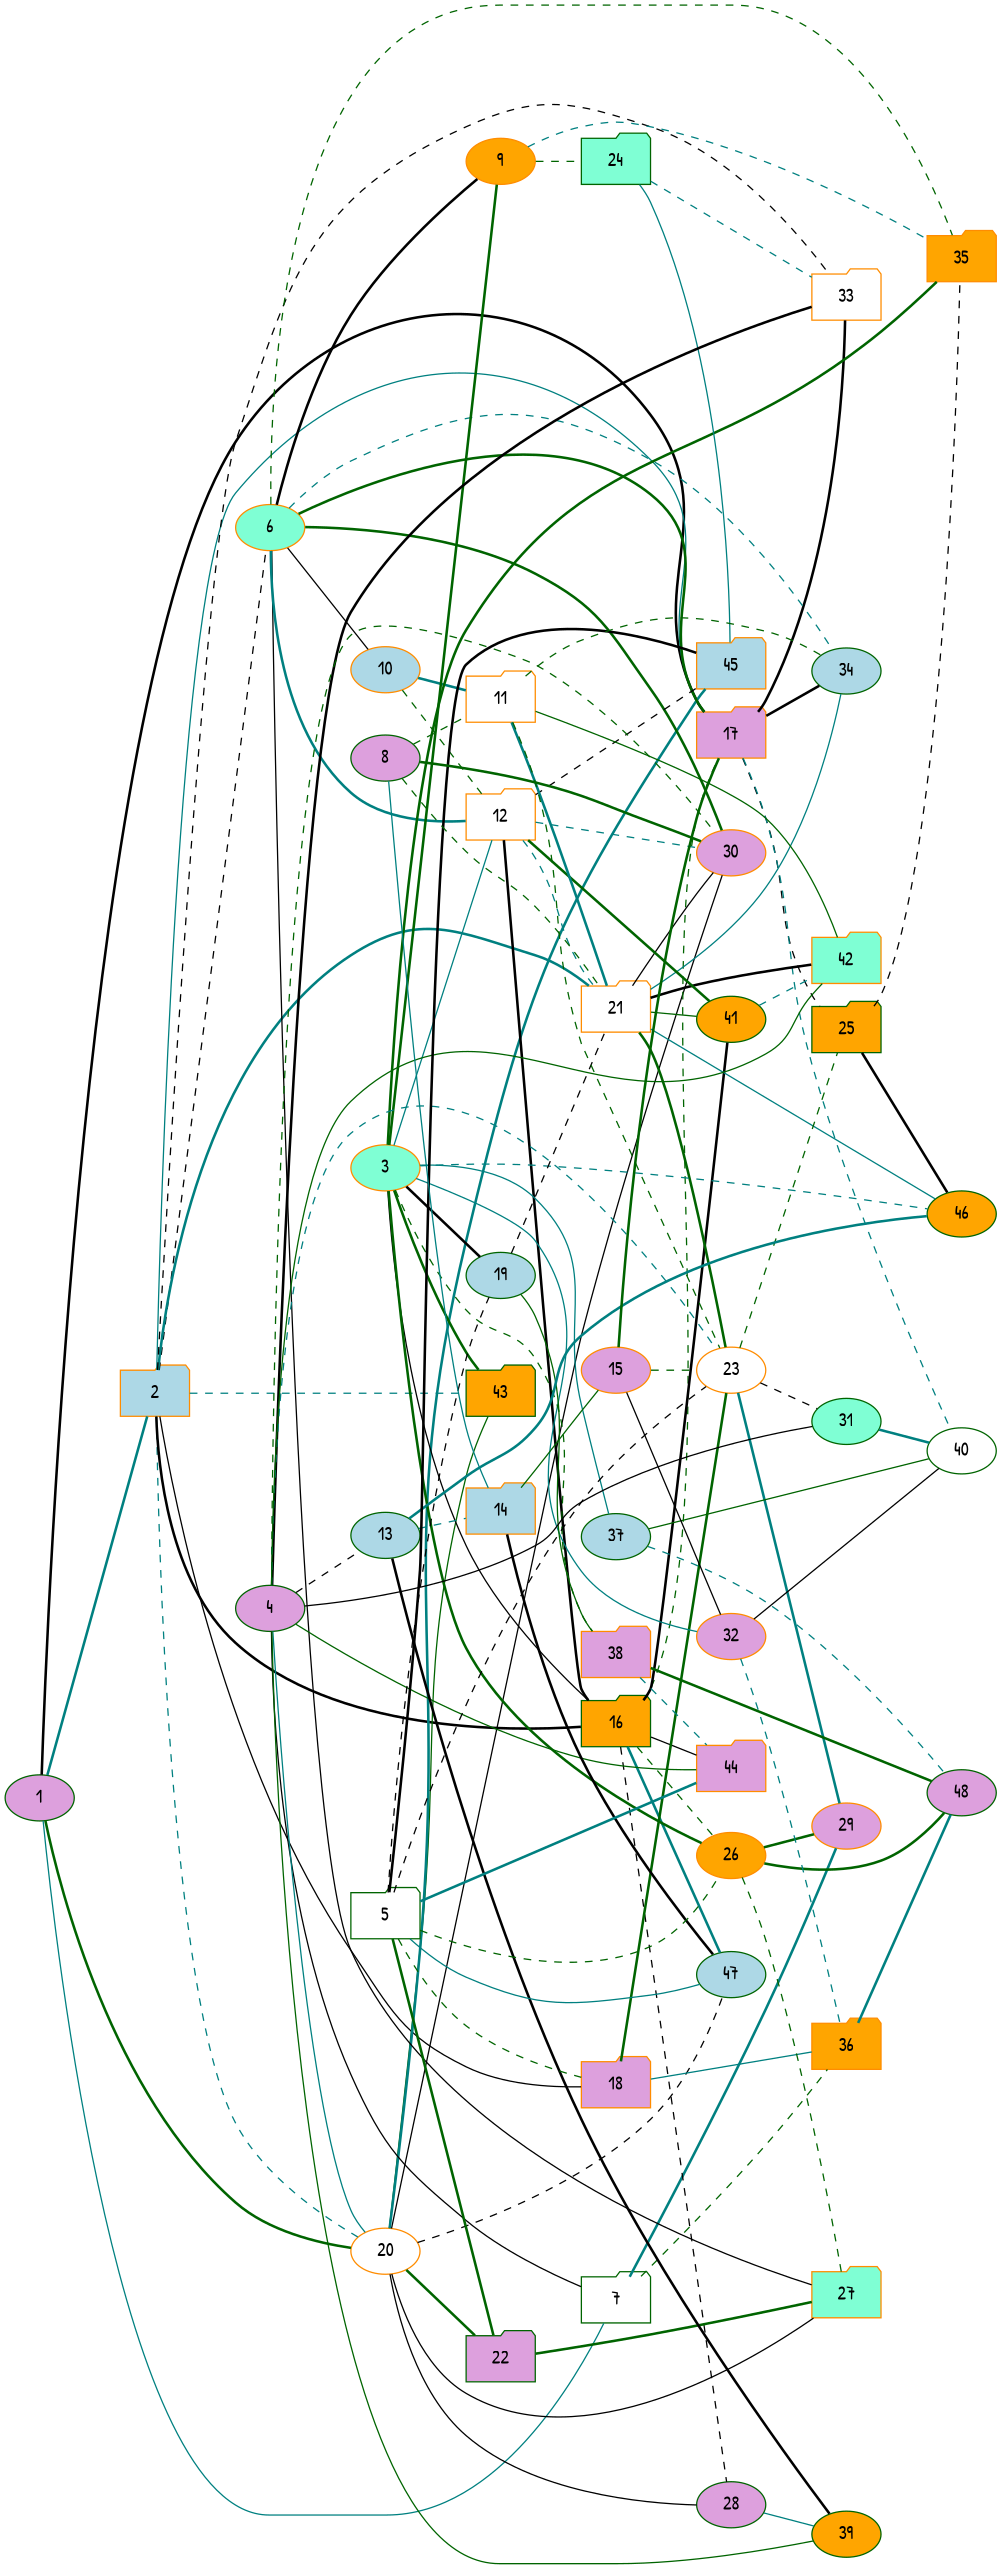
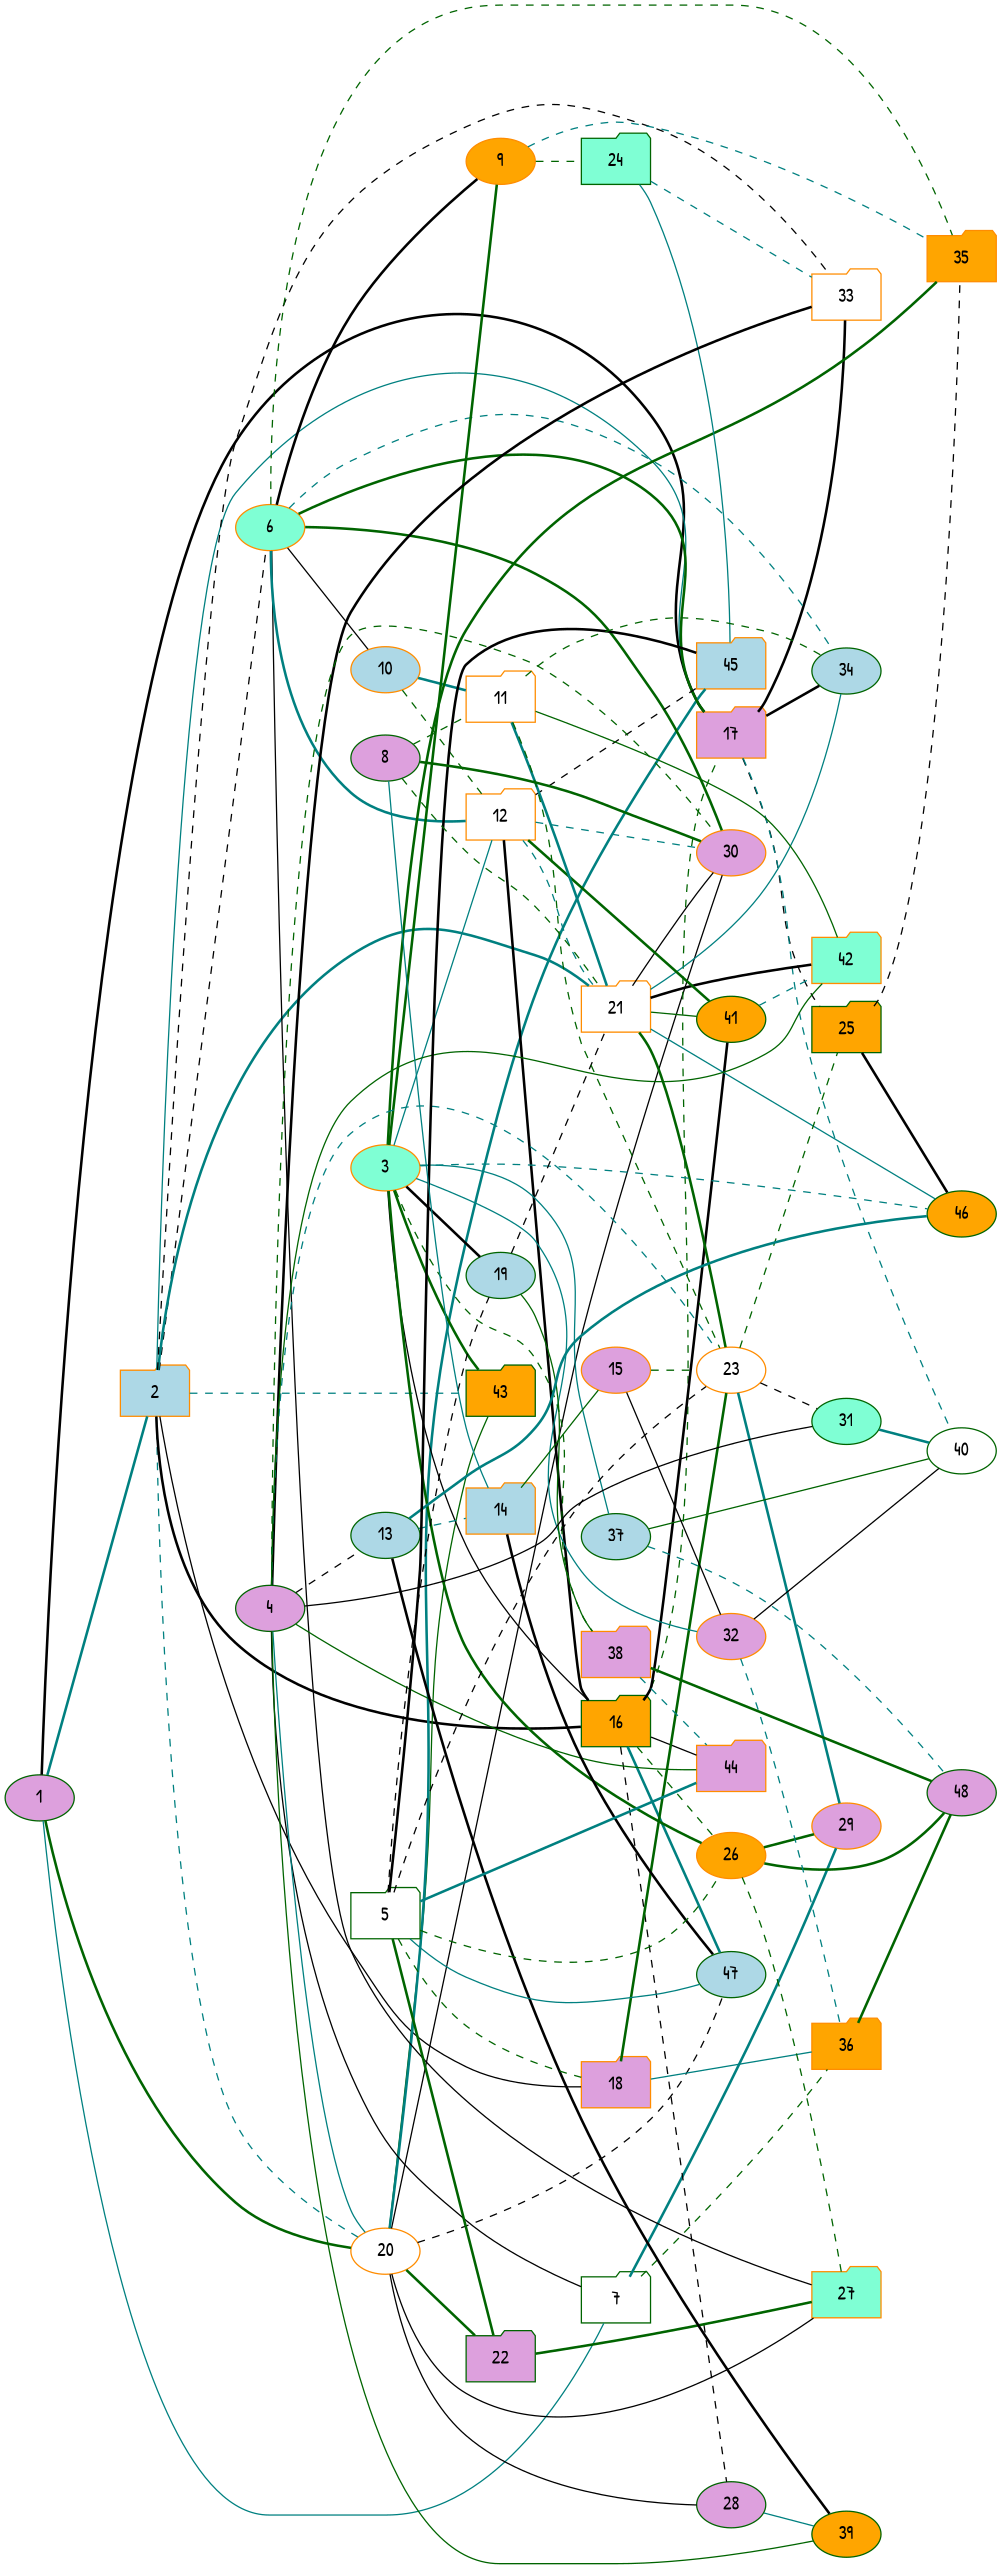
edge "17" -- "15": removed
edge "48" -- "36": color teal -> darkgreen
